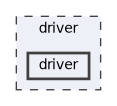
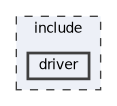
cluster "driver": label "driver" -> "include"
